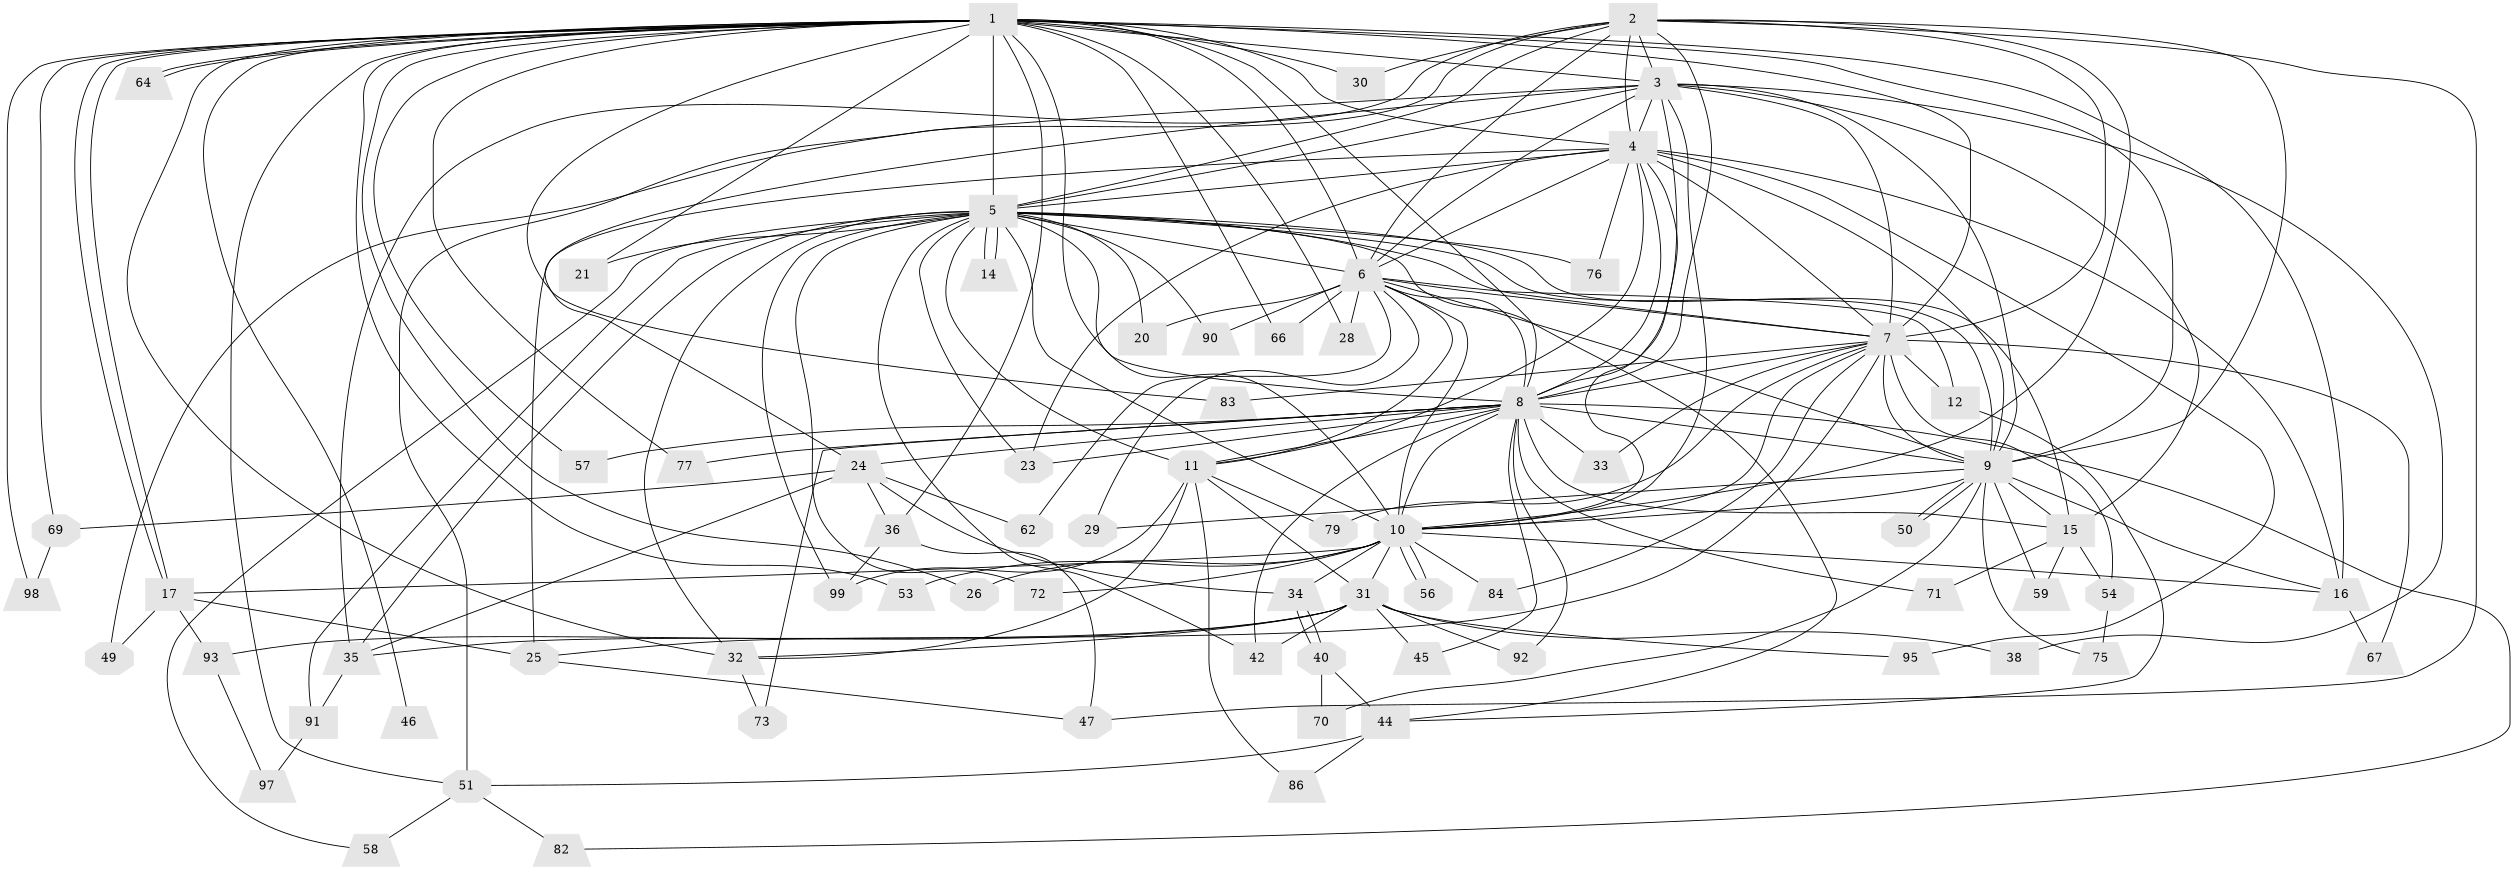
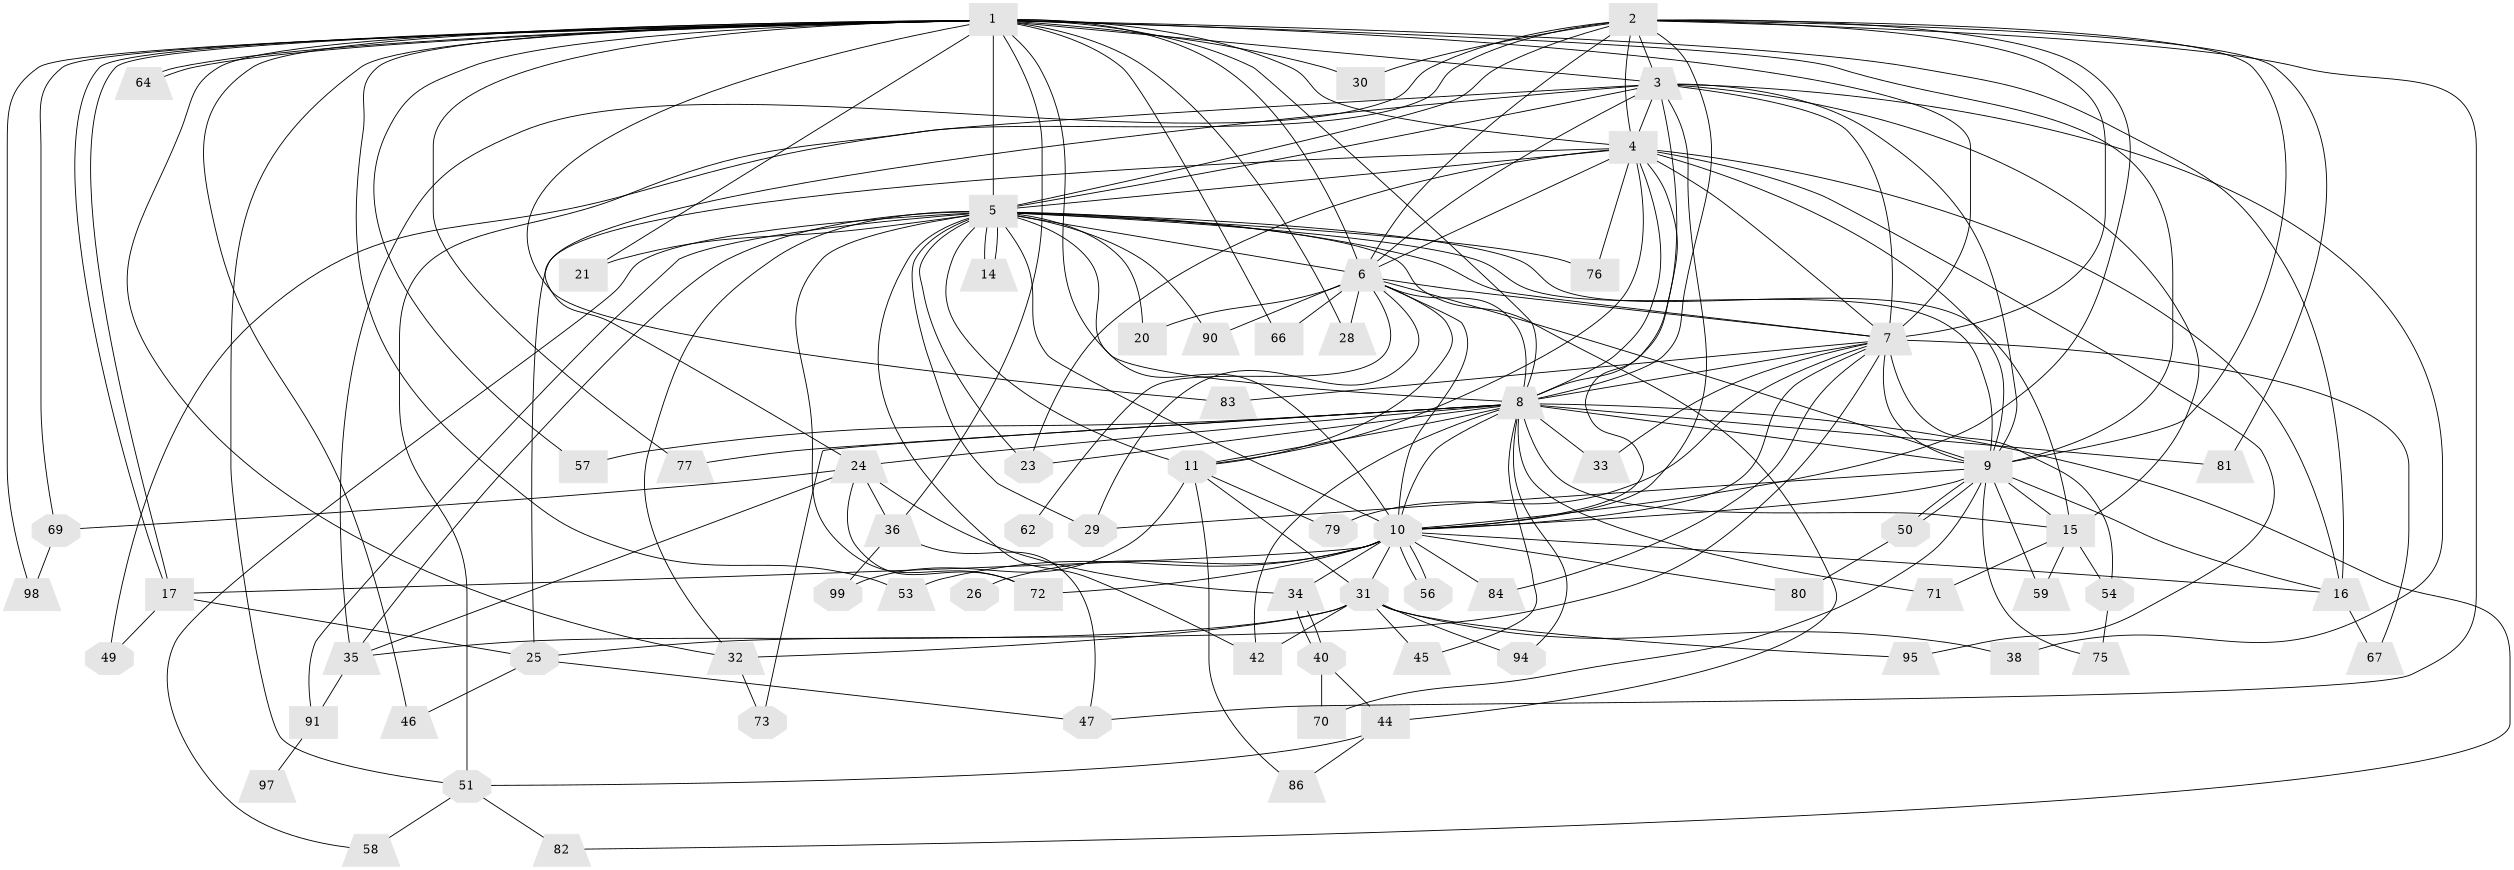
edge "1" -- "26": removed
edge "5" -- "99": now "5" -- "29"
node "12": removed
node "81": added
edge "24" -- "62": now "24" -- "72"
node "80": added
edge "11" -- "32": removed
node "93": removed
node "92": label "92" -> "94"
edge "25" -- "46": added
